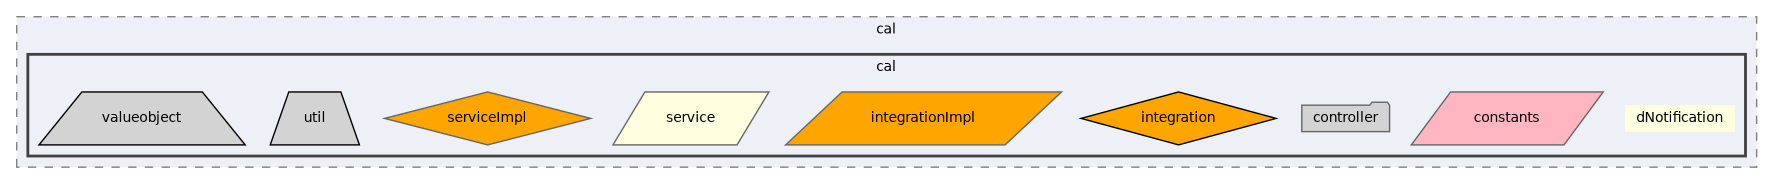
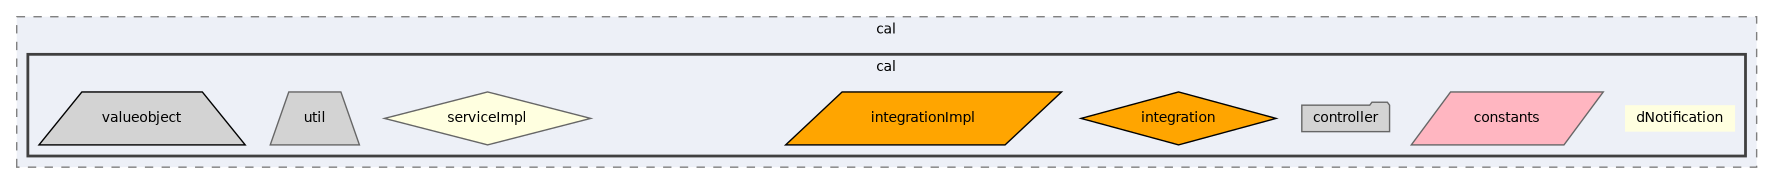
node "util": color black -> gray40
node "serviceImpl": fillcolor orange -> lightyellow
node "service": removed
node "integrationImpl": color gray40 -> black
